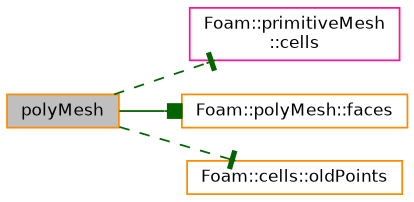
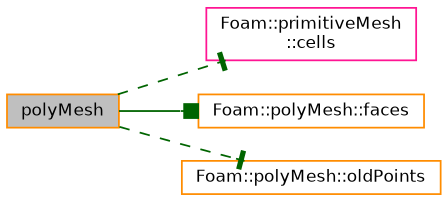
node "Foam::cells::oldPoints": label "Foam::cells::oldPoints" -> "Foam::polyMesh::oldPoints"
